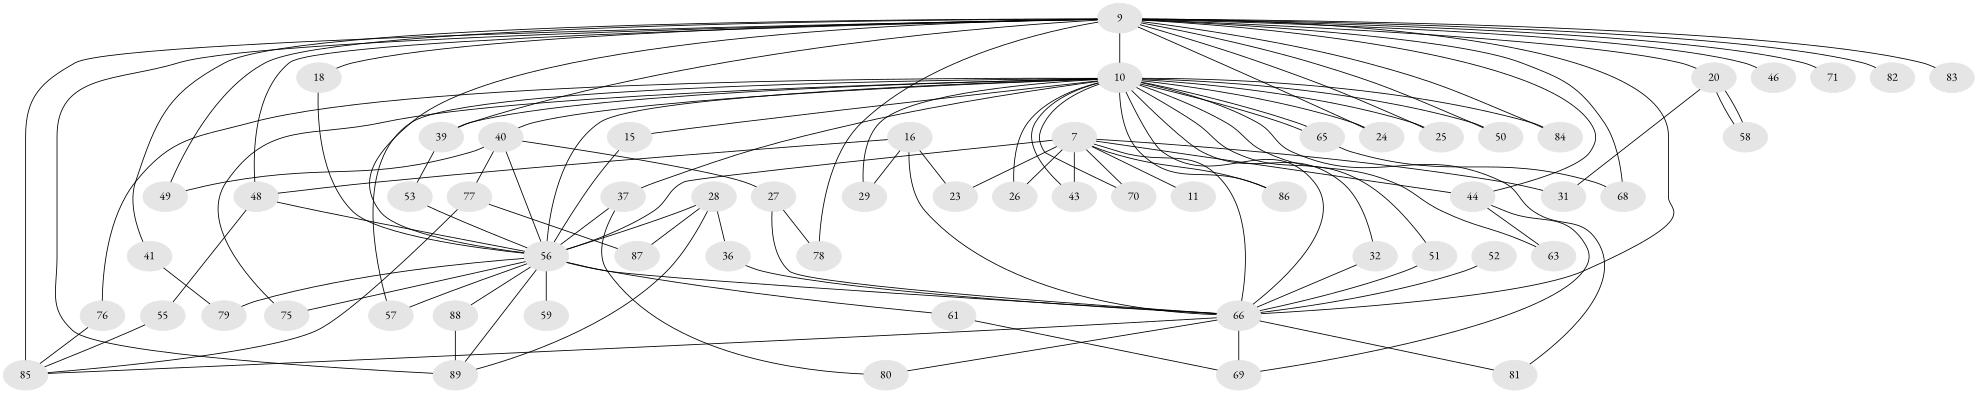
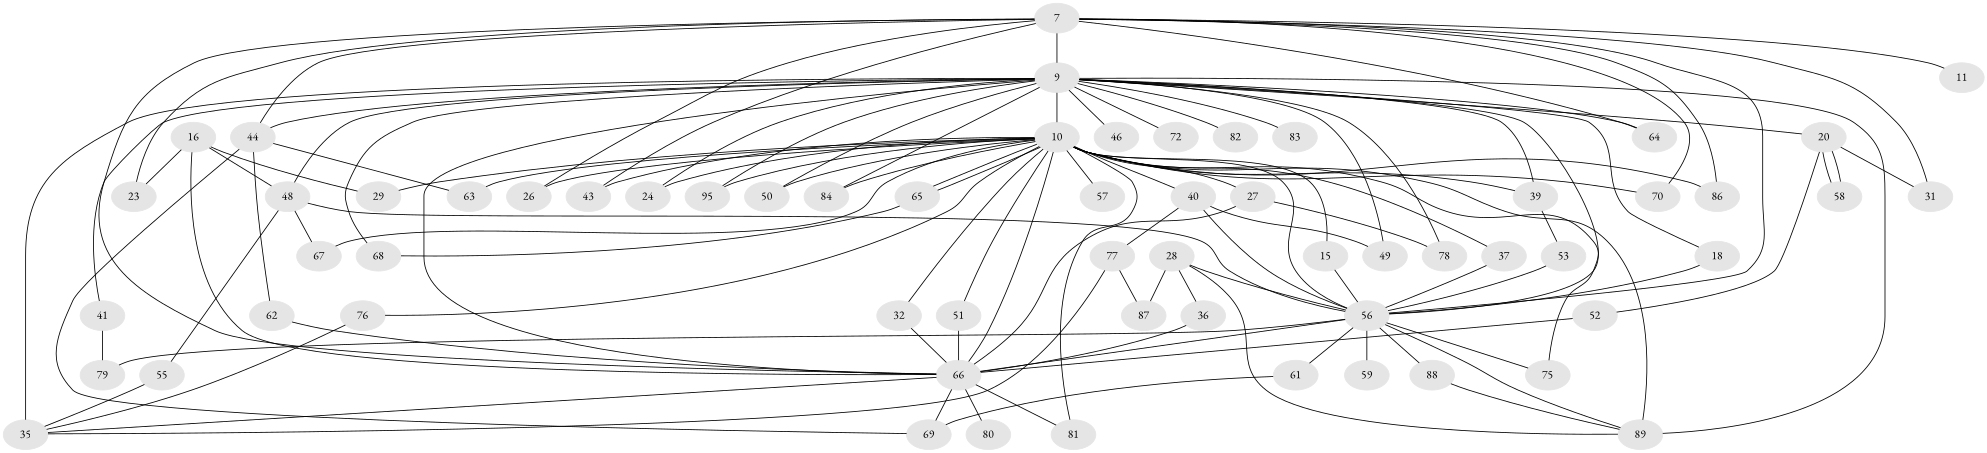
edge "7" -- "9": added
node "71": label "71" -> "72"
node "25": label "25" -> "95"
node "64": added
edge "40" -- "27": now "10" -- "27"
edge "10" -- "89": added
node "67": added
edge "20" -- "52": added
edge "56" -- "57": removed
node "62": added
edge "37" -- "80": removed
node "85": label "85" -> "35"
